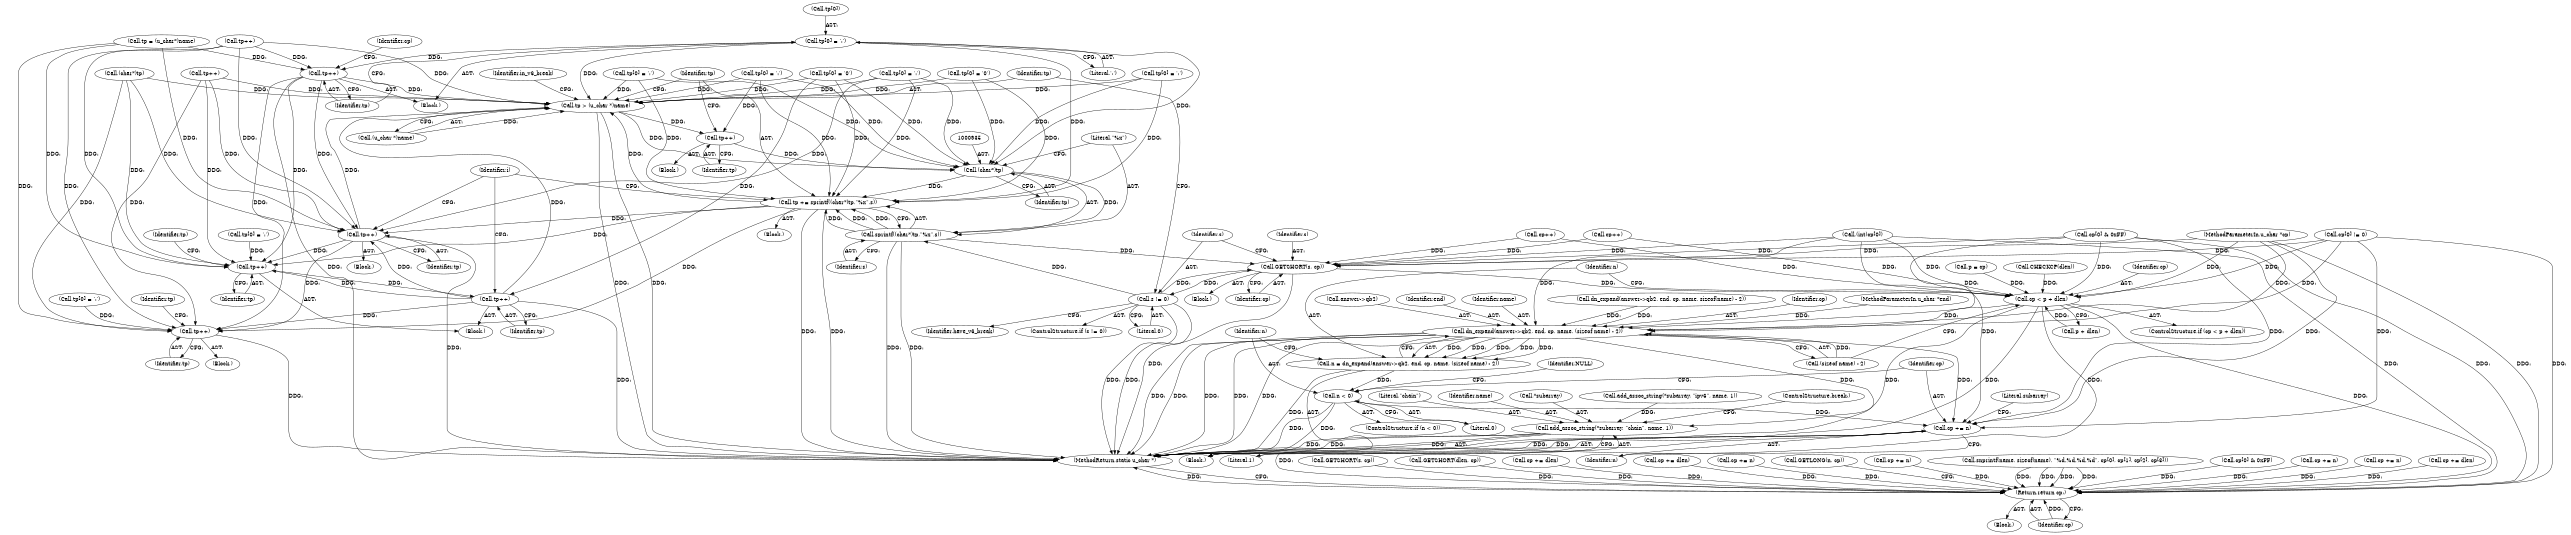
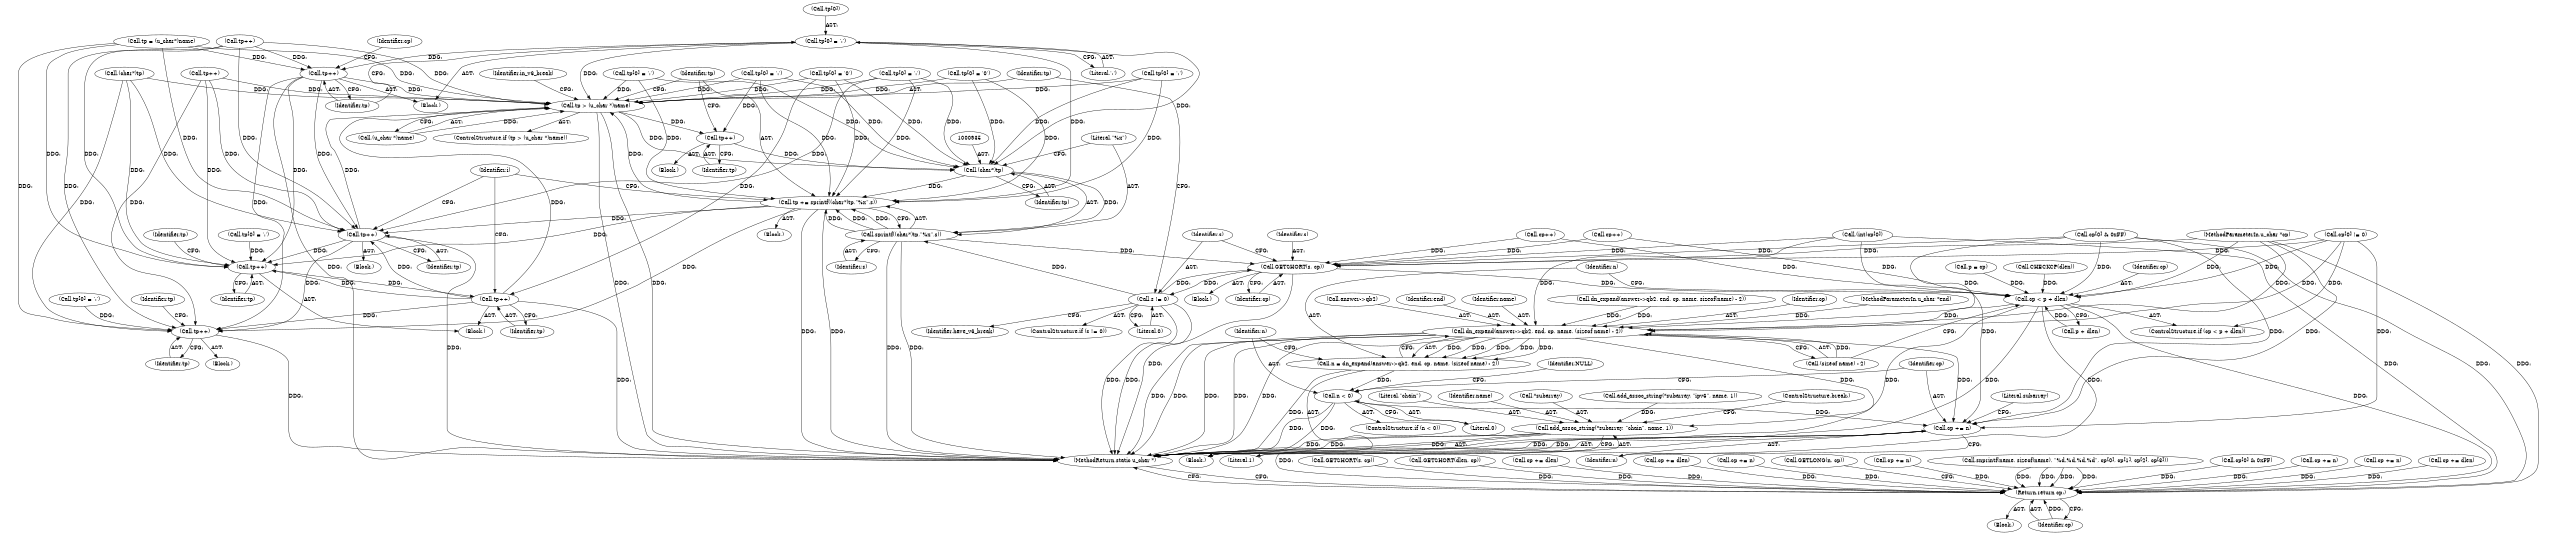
edge "(Call,tp = (u_char*)name)" -> "(Call,tp > (u_char *)name)": added, label "DDG:"
node "(ControlStructure,if (tp > (u_char *)name))": added
edge "(Call,(int)cp[0])" -> "(Call,cp < p + dlen)": removed, label "DDG:"
edge "(Return,return cp;)" -> "(MethodReturn,static u_char *)": label "DDG: " -> "CFG: "
edge "(Call,cp[0] != 0)" -> "(Return,return cp;)": now "(Call,cp[0] != 0)" -> "(ControlStructure,if (cp < p + dlen))"
